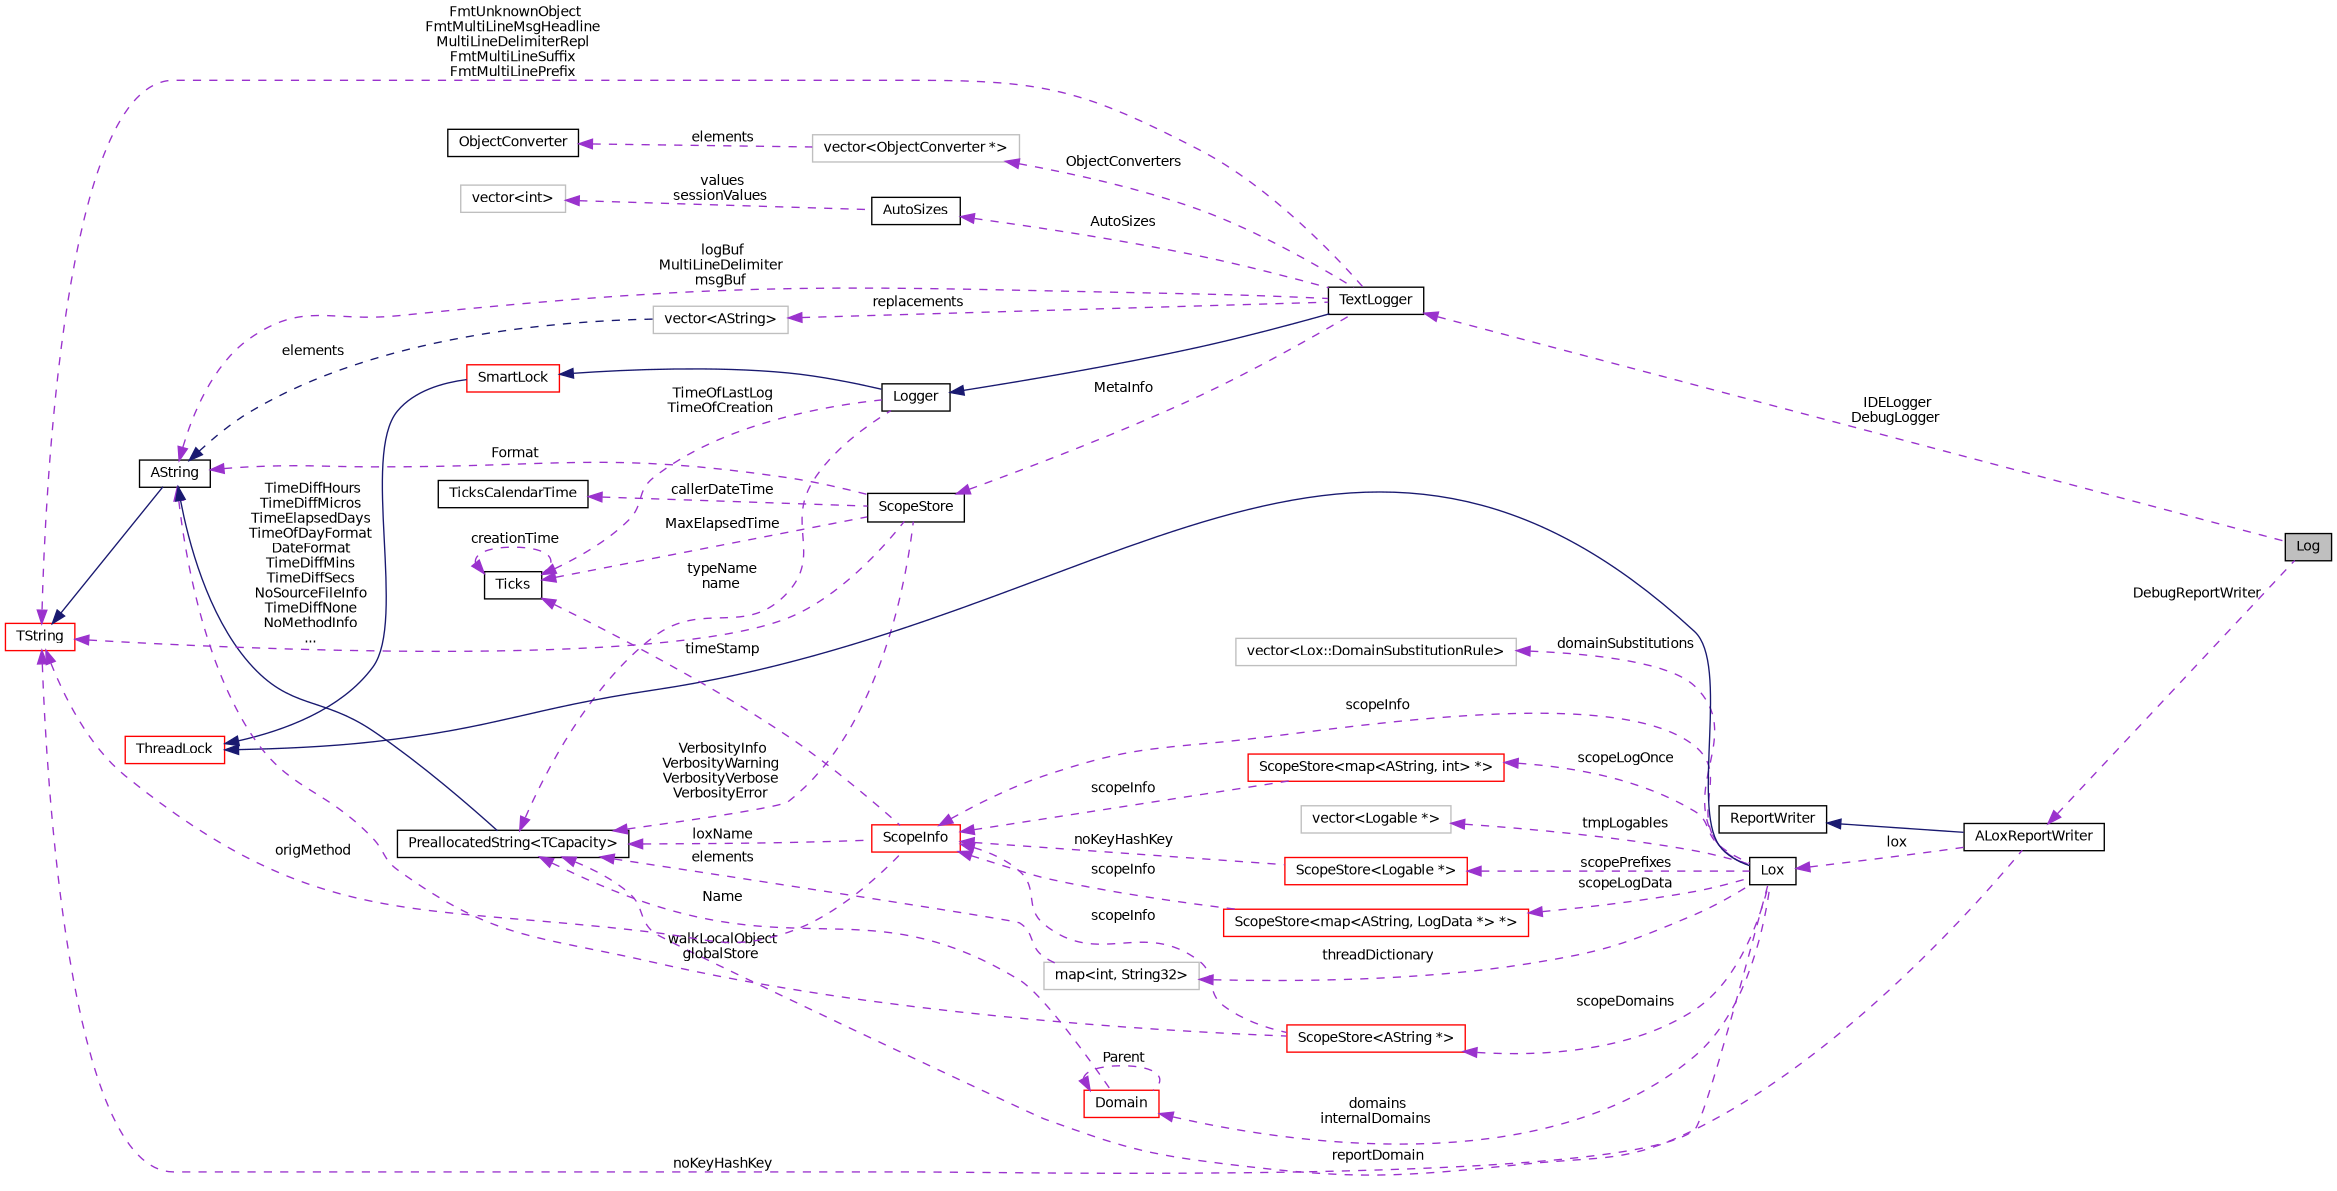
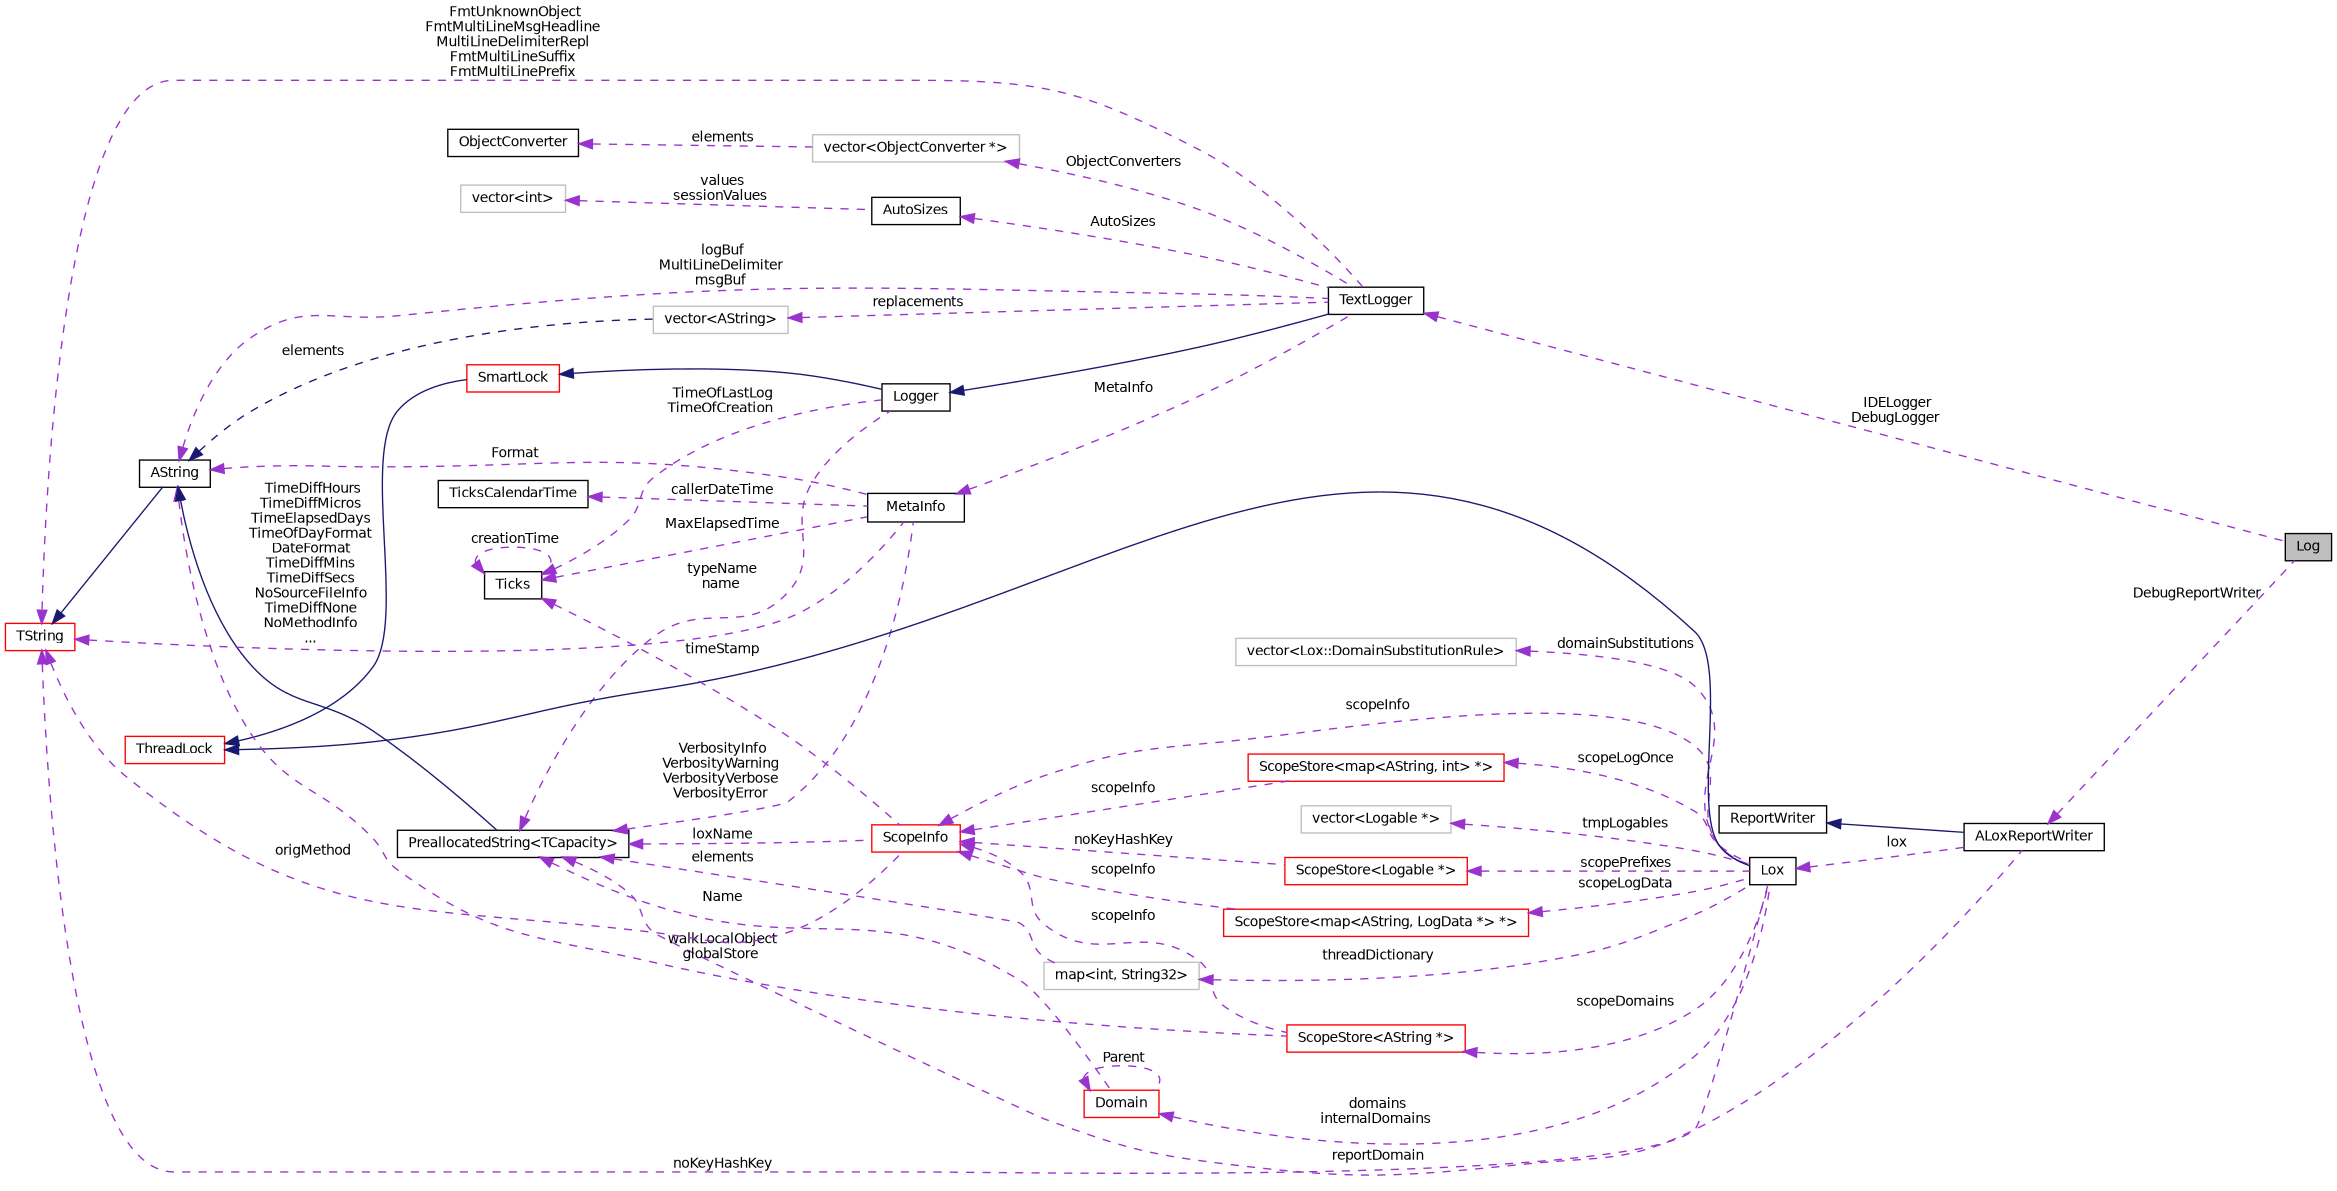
node "ScopeStore": label "ScopeStore" -> "MetaInfo"
